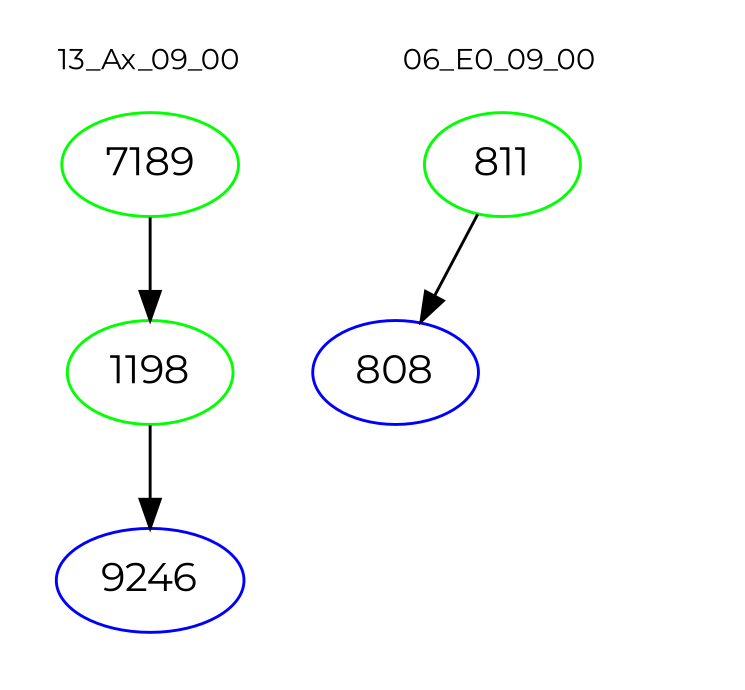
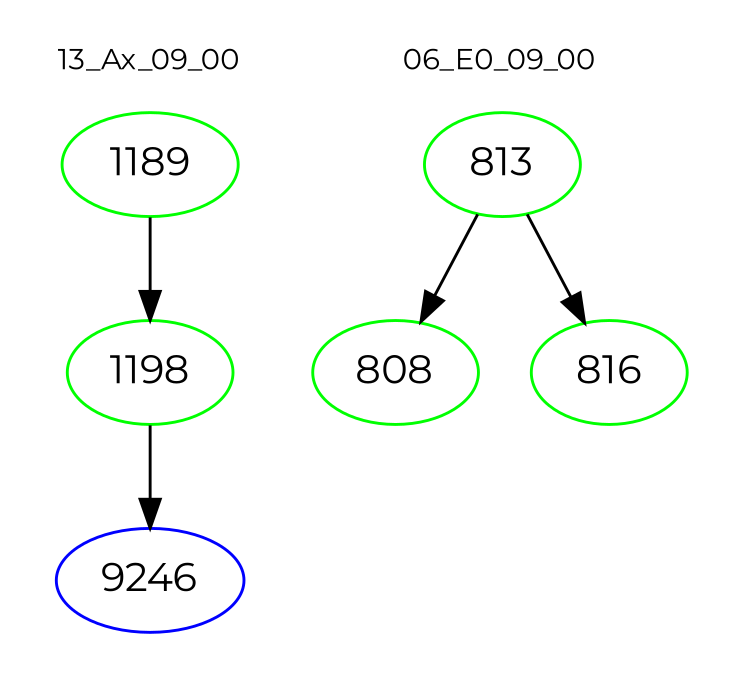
node "7189": label "7189" -> "1189"
node "811": label "811" -> "813"
node "808": color blue -> green
node "816": added
